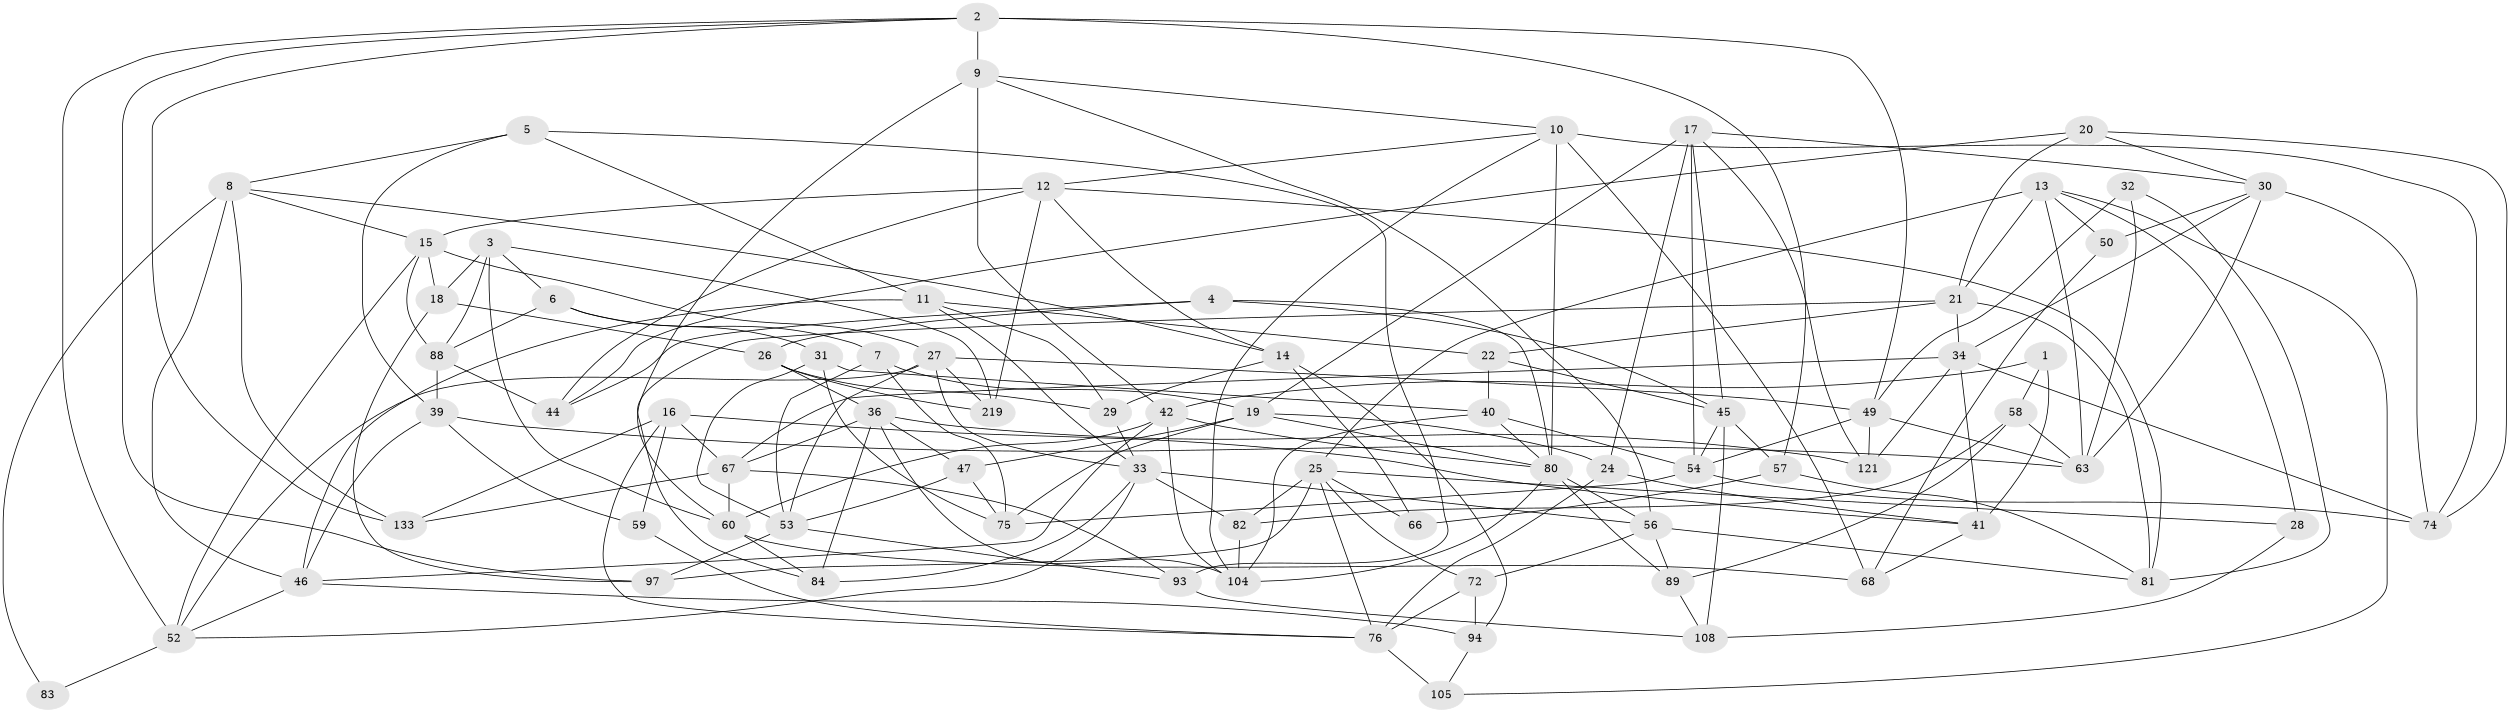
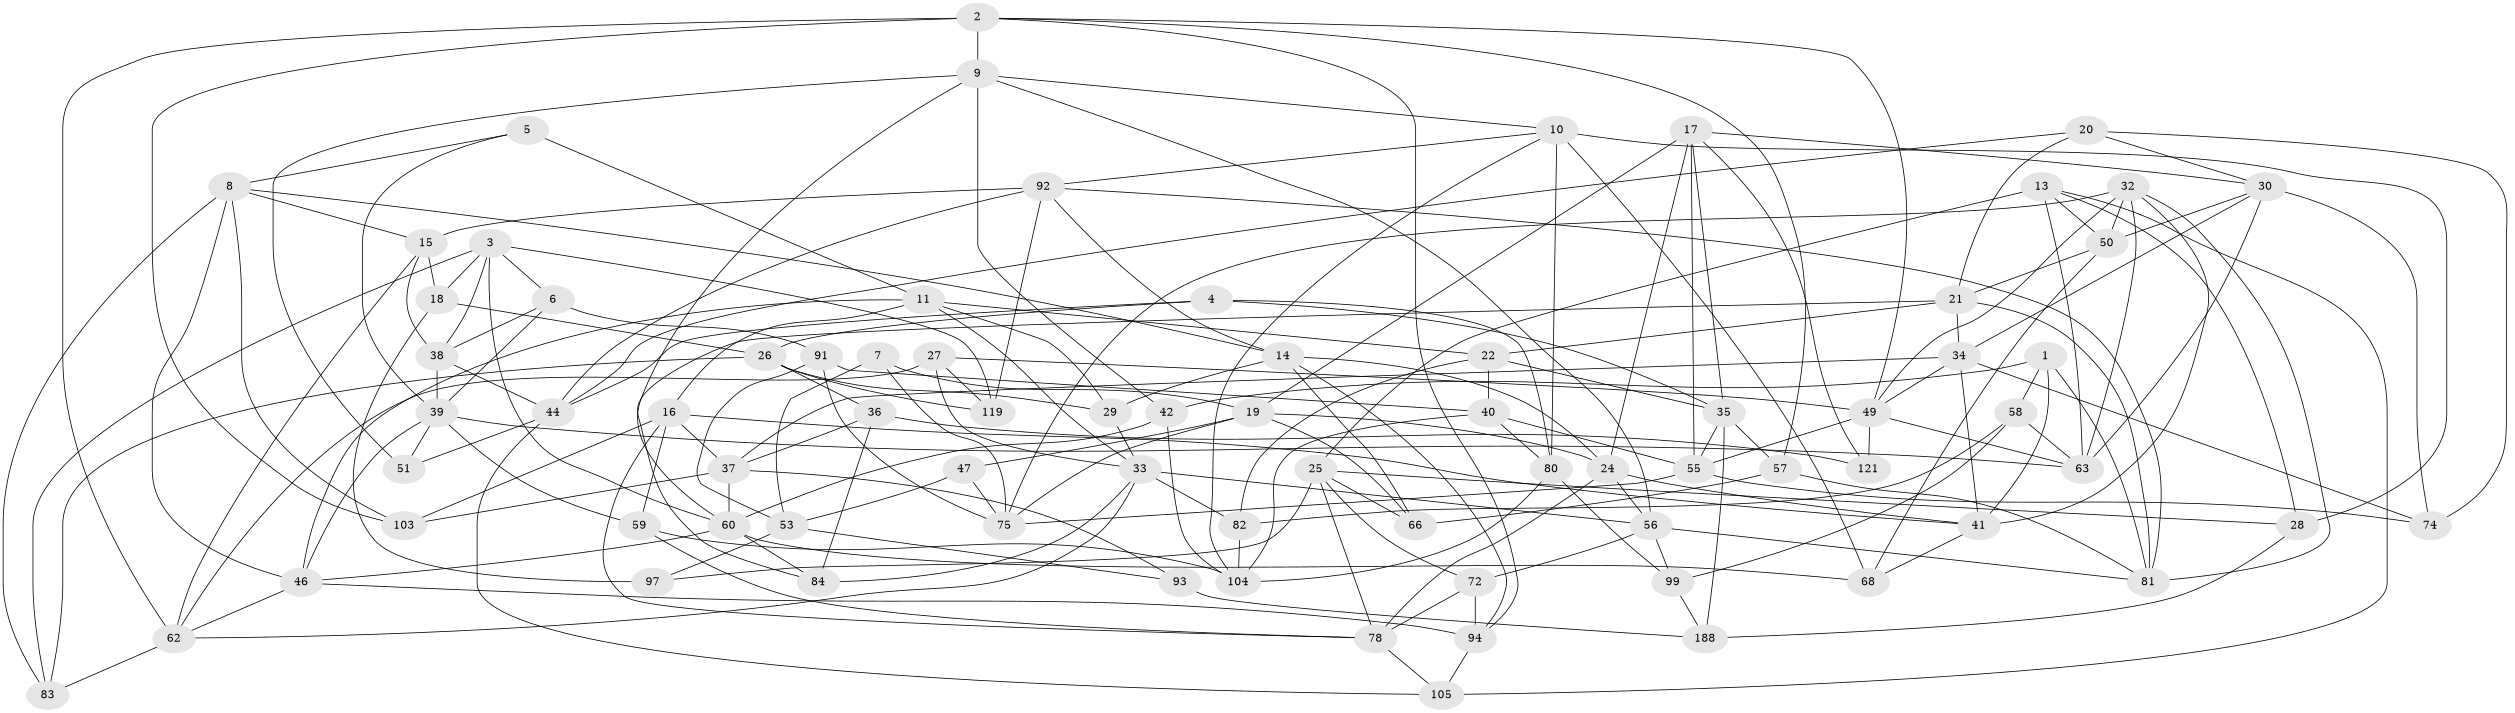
edge "2" -- "97": now "2" -- "94"
edge "10" -- "74": now "10" -- "28"
edge "5" -- "93": removed
node "12": label "12" -> "92"
edge "32" -- "50": added
edge "32" -- "75": added
edge "13" -- "21": now "50" -- "21"
edge "15" -- "27": removed
edge "6" -- "7": now "6" -- "39"
edge "11" -- "16": added
node "88": label "88" -> "38"
node "31": label "31" -> "91"
edge "14" -- "24": added
edge "3" -- "83": added
edge "26" -- "83": added
edge "32" -- "41": added
node "219": label "219" -> "119"
node "45": label "45" -> "35"
edge "34" -- "121": now "34" -- "49"
edge "27" -- "53": removed
edge "36" -- "47": removed
edge "42" -- "80": removed
edge "19" -- "80": now "19" -- "66"
edge "1" -- "81": added
node "51": added
node "67": label "67" -> "37"
node "54": label "54" -> "55"
edge "25" -- "82": now "22" -- "82"
edge "80" -- "56": now "24" -- "56"
node "133": label "133" -> "103"
edge "36" -- "104": now "59" -- "104"
edge "42" -- "46": now "60" -- "46"
node "89": label "89" -> "99"
node "52": label "52" -> "62"
node "76": label "76" -> "78"
node "108": label "108" -> "188"
edge "44" -- "105": added
